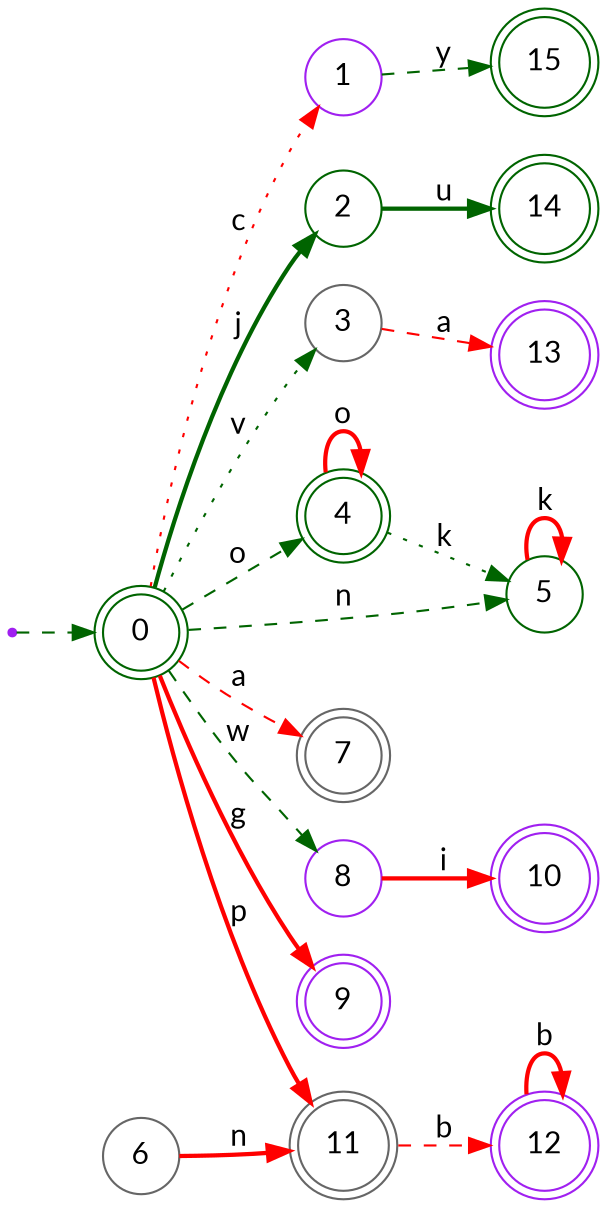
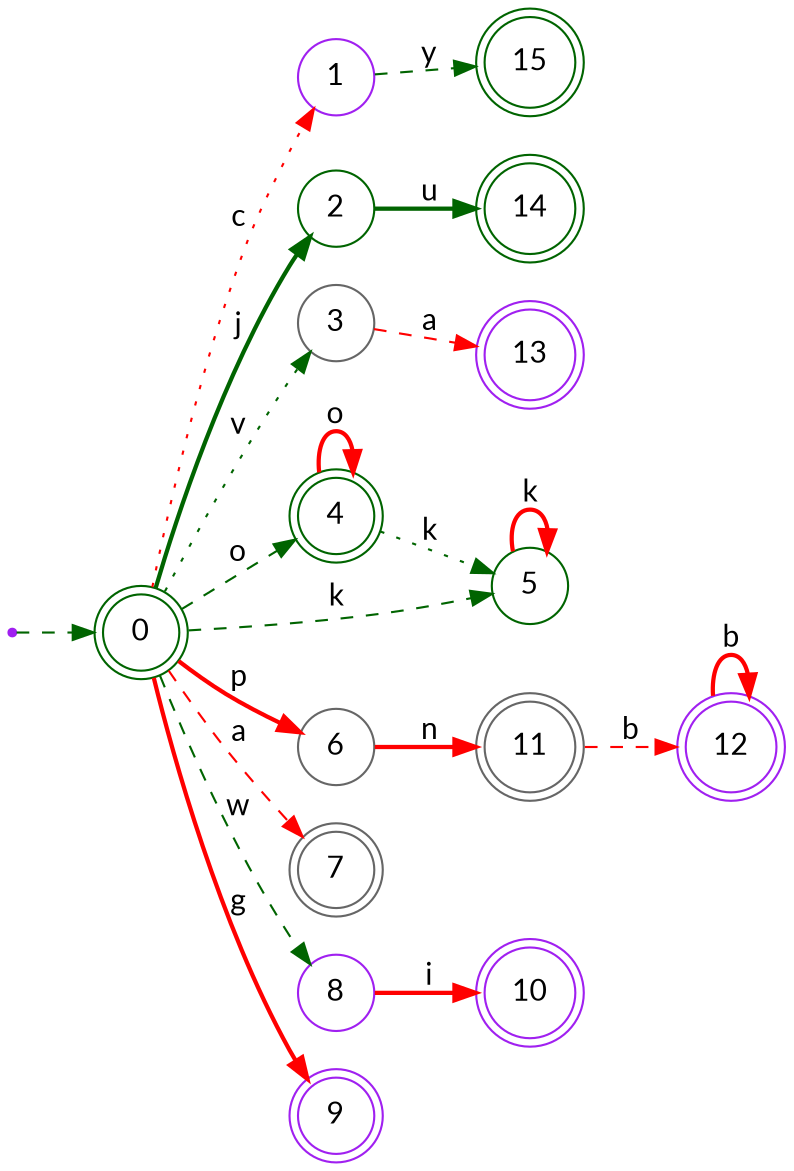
edge "0" -> "5": label "n" -> "k"
edge "0" -> "11": now "0" -> "6"
